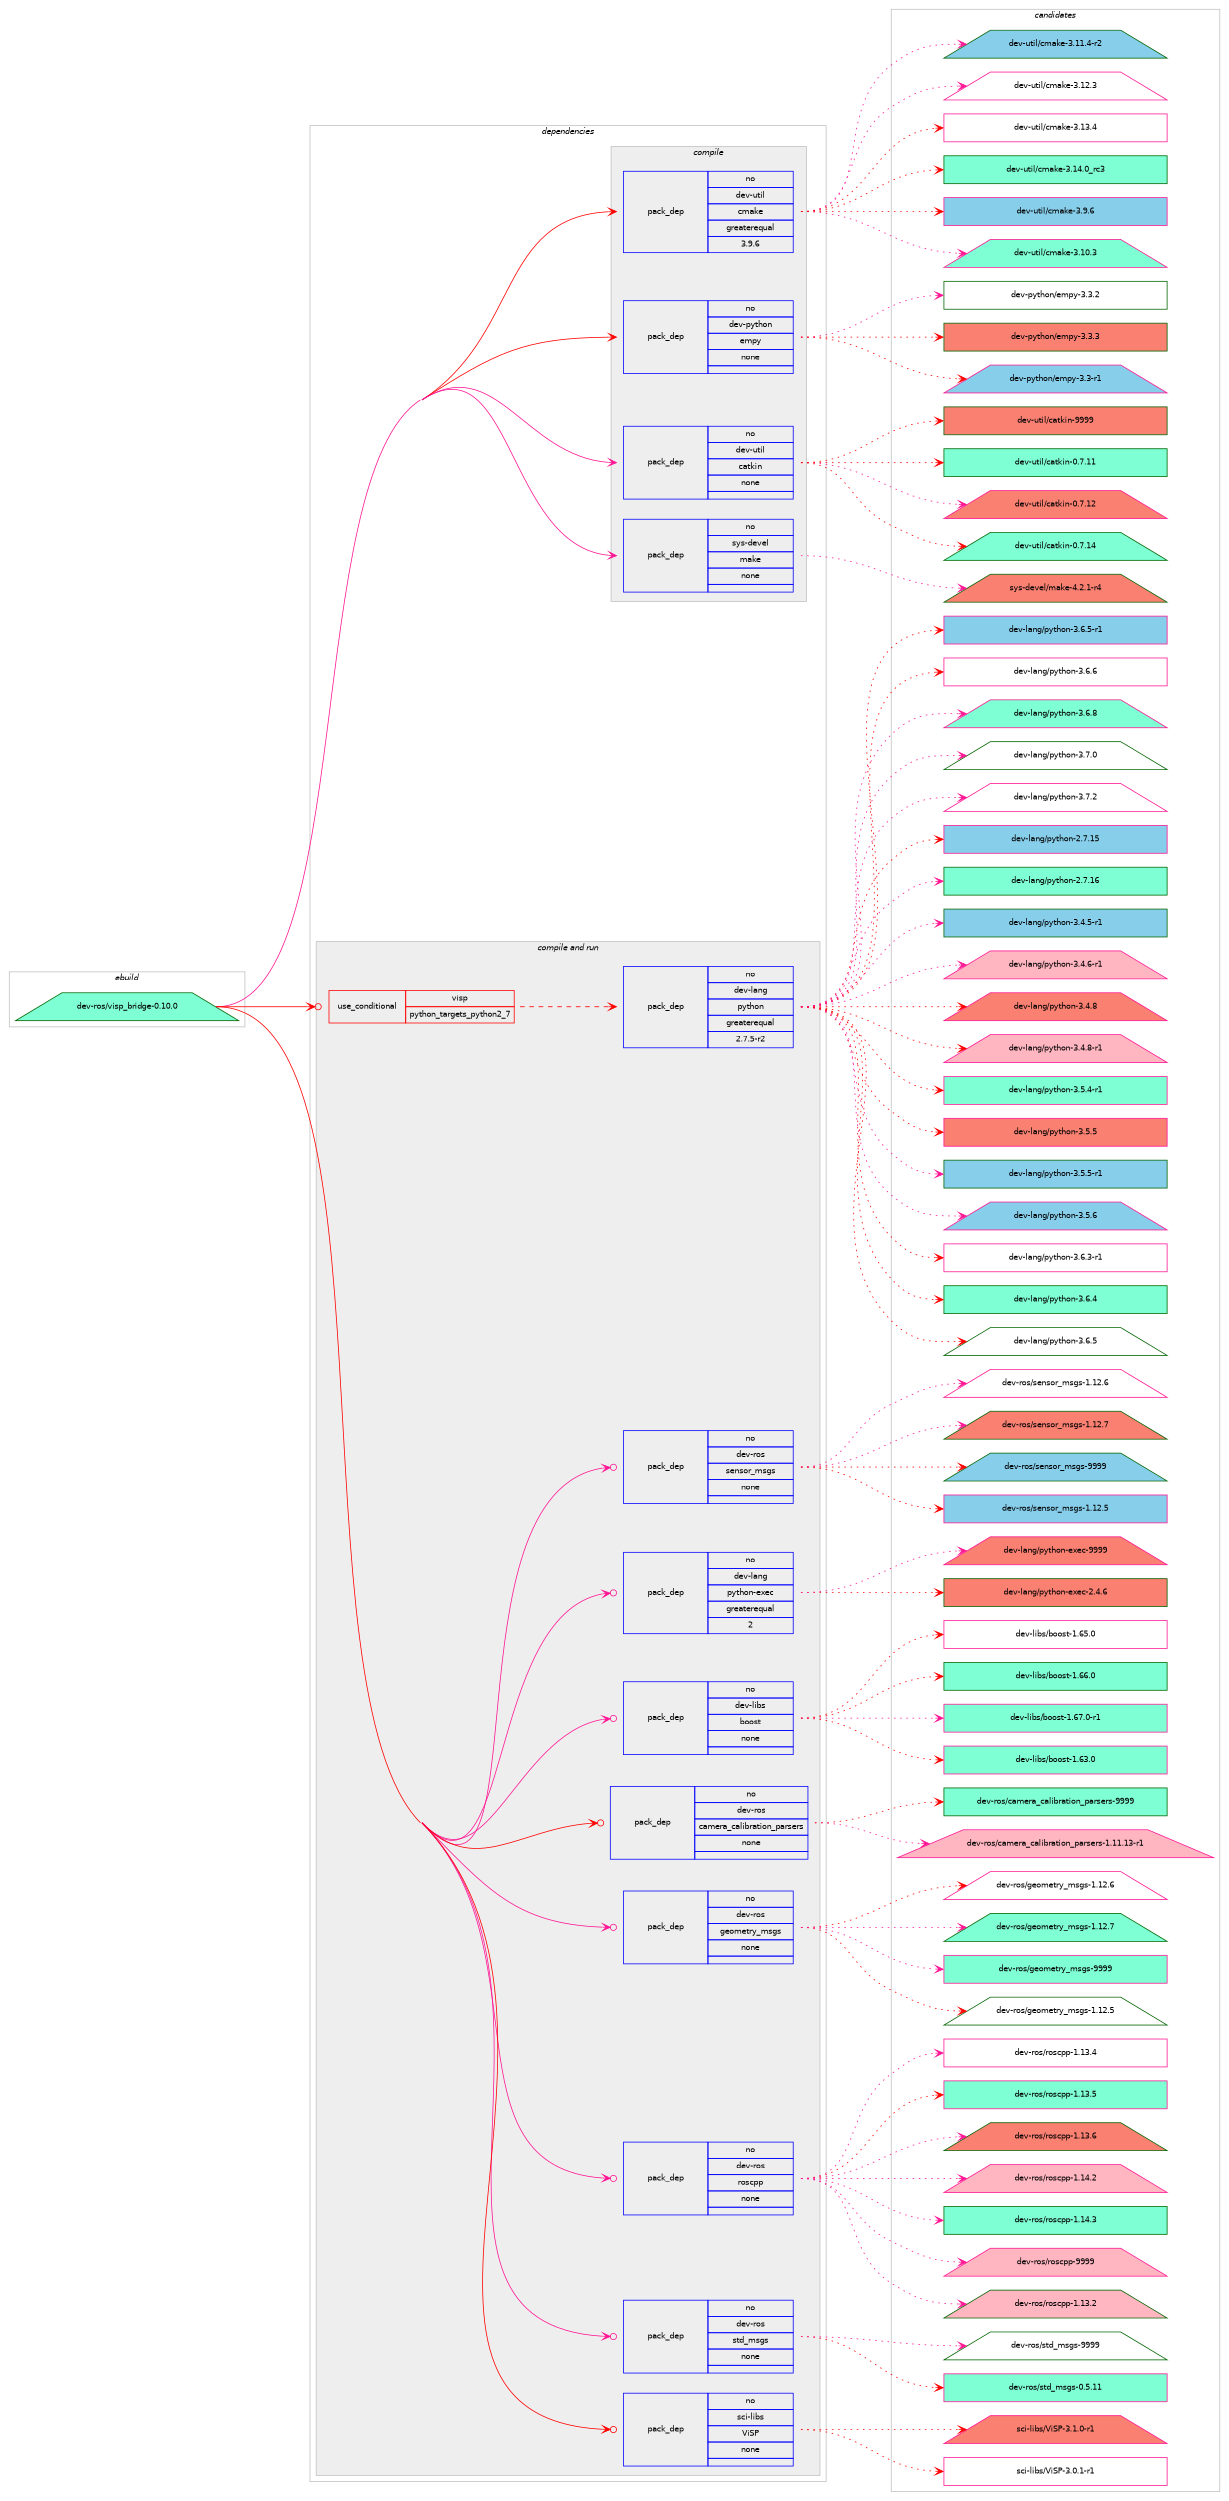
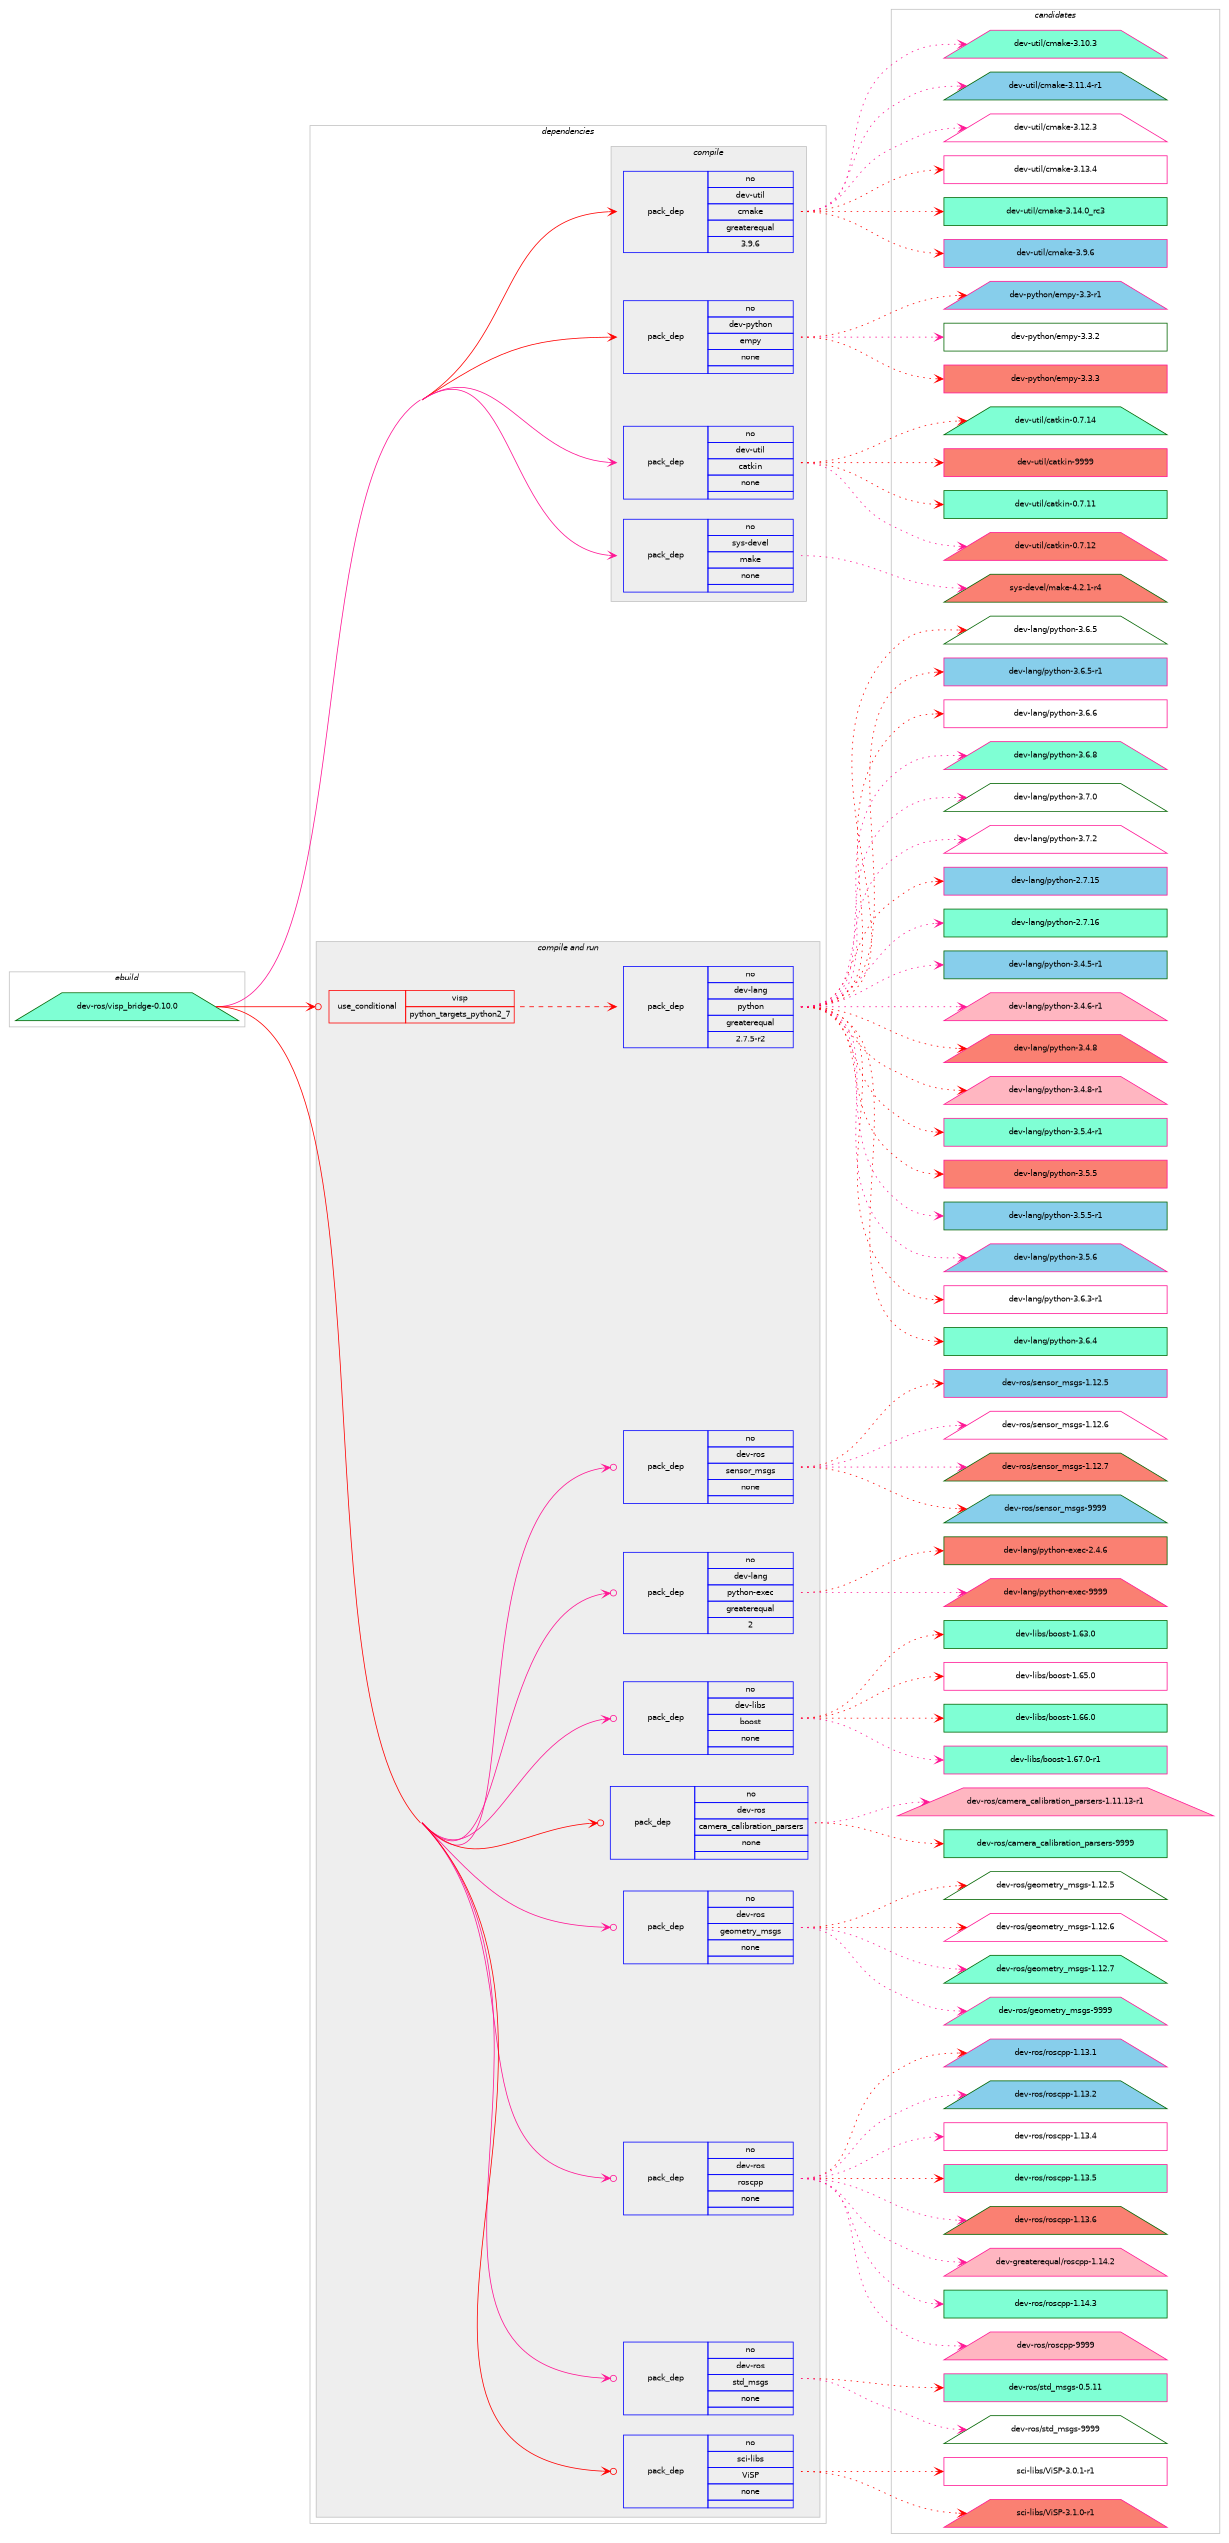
node "dev-util/cmake-3.11.4-r2": label "dev-util/cmake-3.11.4-r2" -> "dev-util/cmake-3.11.4-r1"
node "dev-python/empy-3.3.3": color darkgreen -> deeppink
node "dev-util/catkin-9999": color darkgreen -> deeppink
node "dev-libs/boost-1.63.0": color deeppink -> darkgreen
node "dev-ros/geometry_msgs-9999": shape box -> trapezium
node "dev-ros/roscpp-1.13.1": added
node "dev-ros/roscpp-1.14.2": label "dev-ros/roscpp-1.14.2" -> "dev-greaterequal/roscpp-1.14.2"
node "dev-ros/roscpp-1.13.2": fillcolor lightpink -> skyblue
